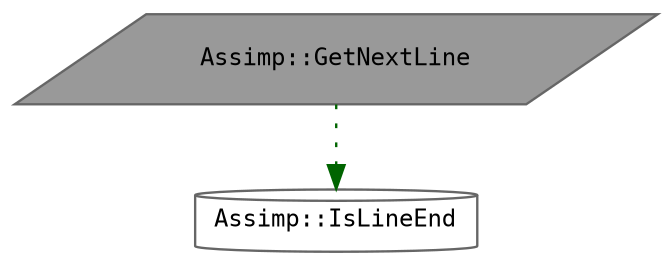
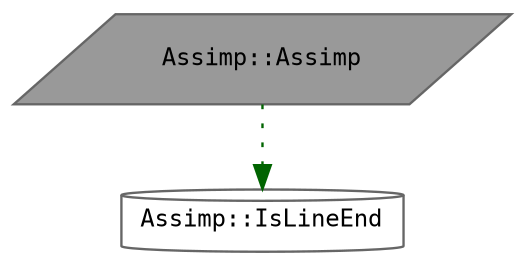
node "Assimp::GetNextLine": label "Assimp::GetNextLine" -> "Assimp::Assimp"
